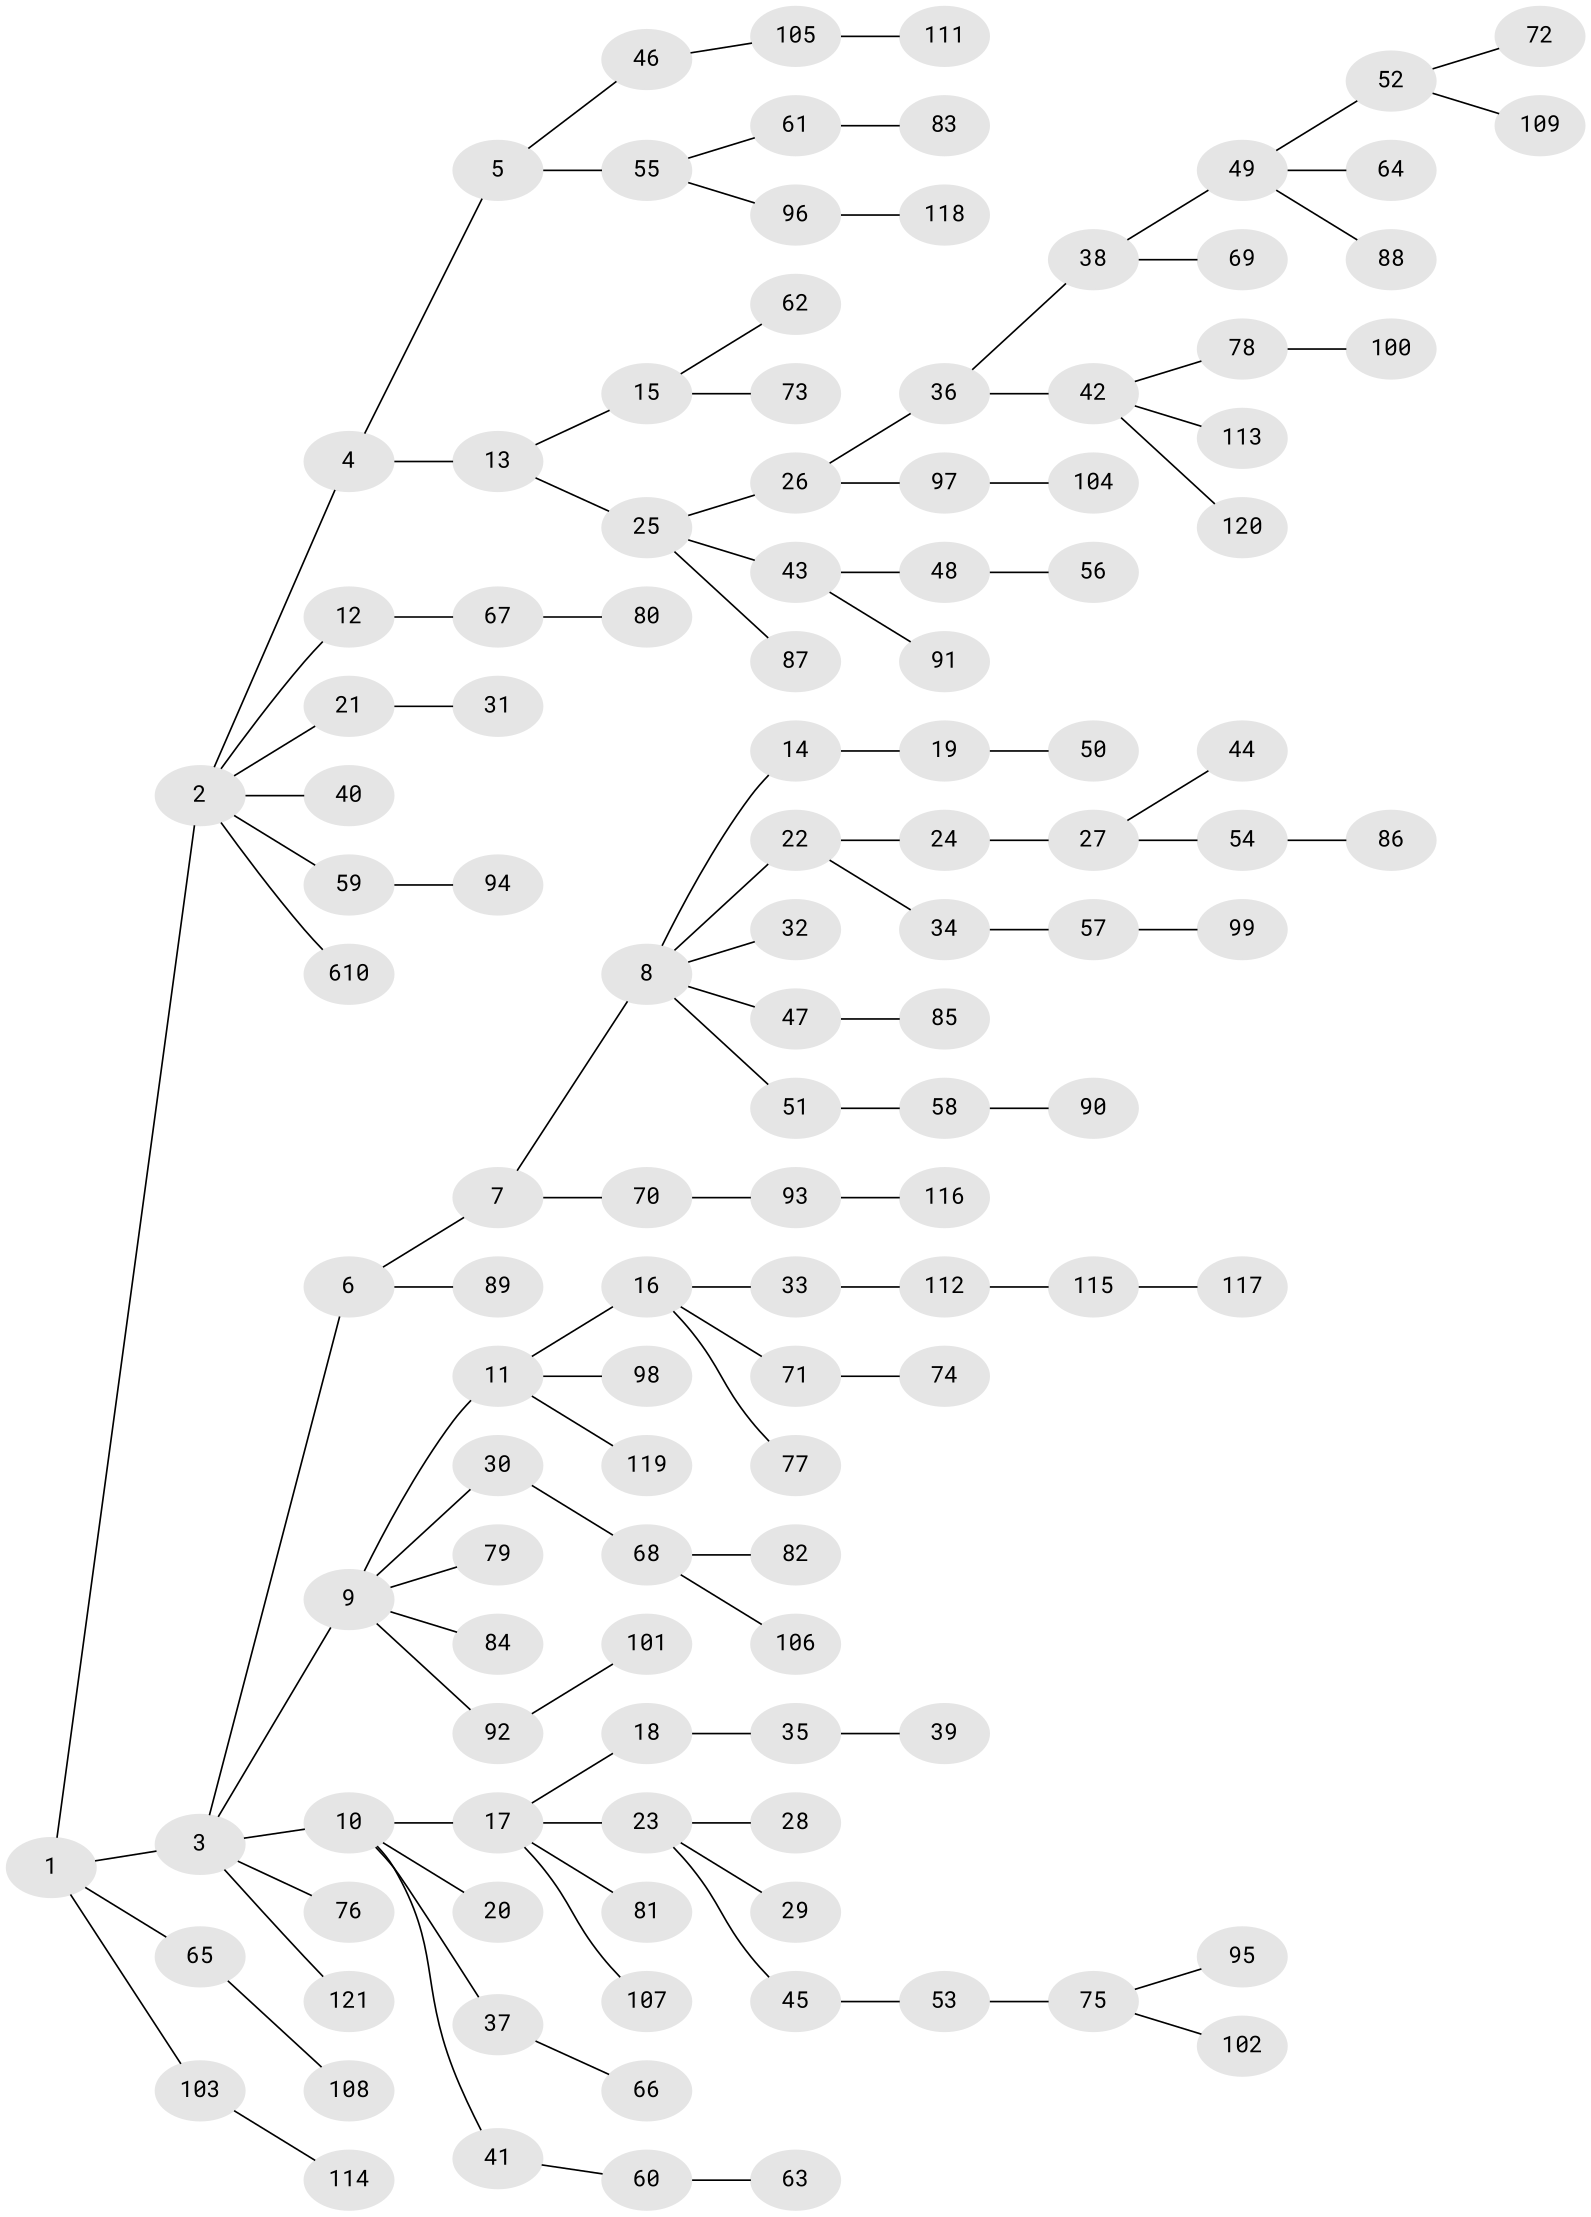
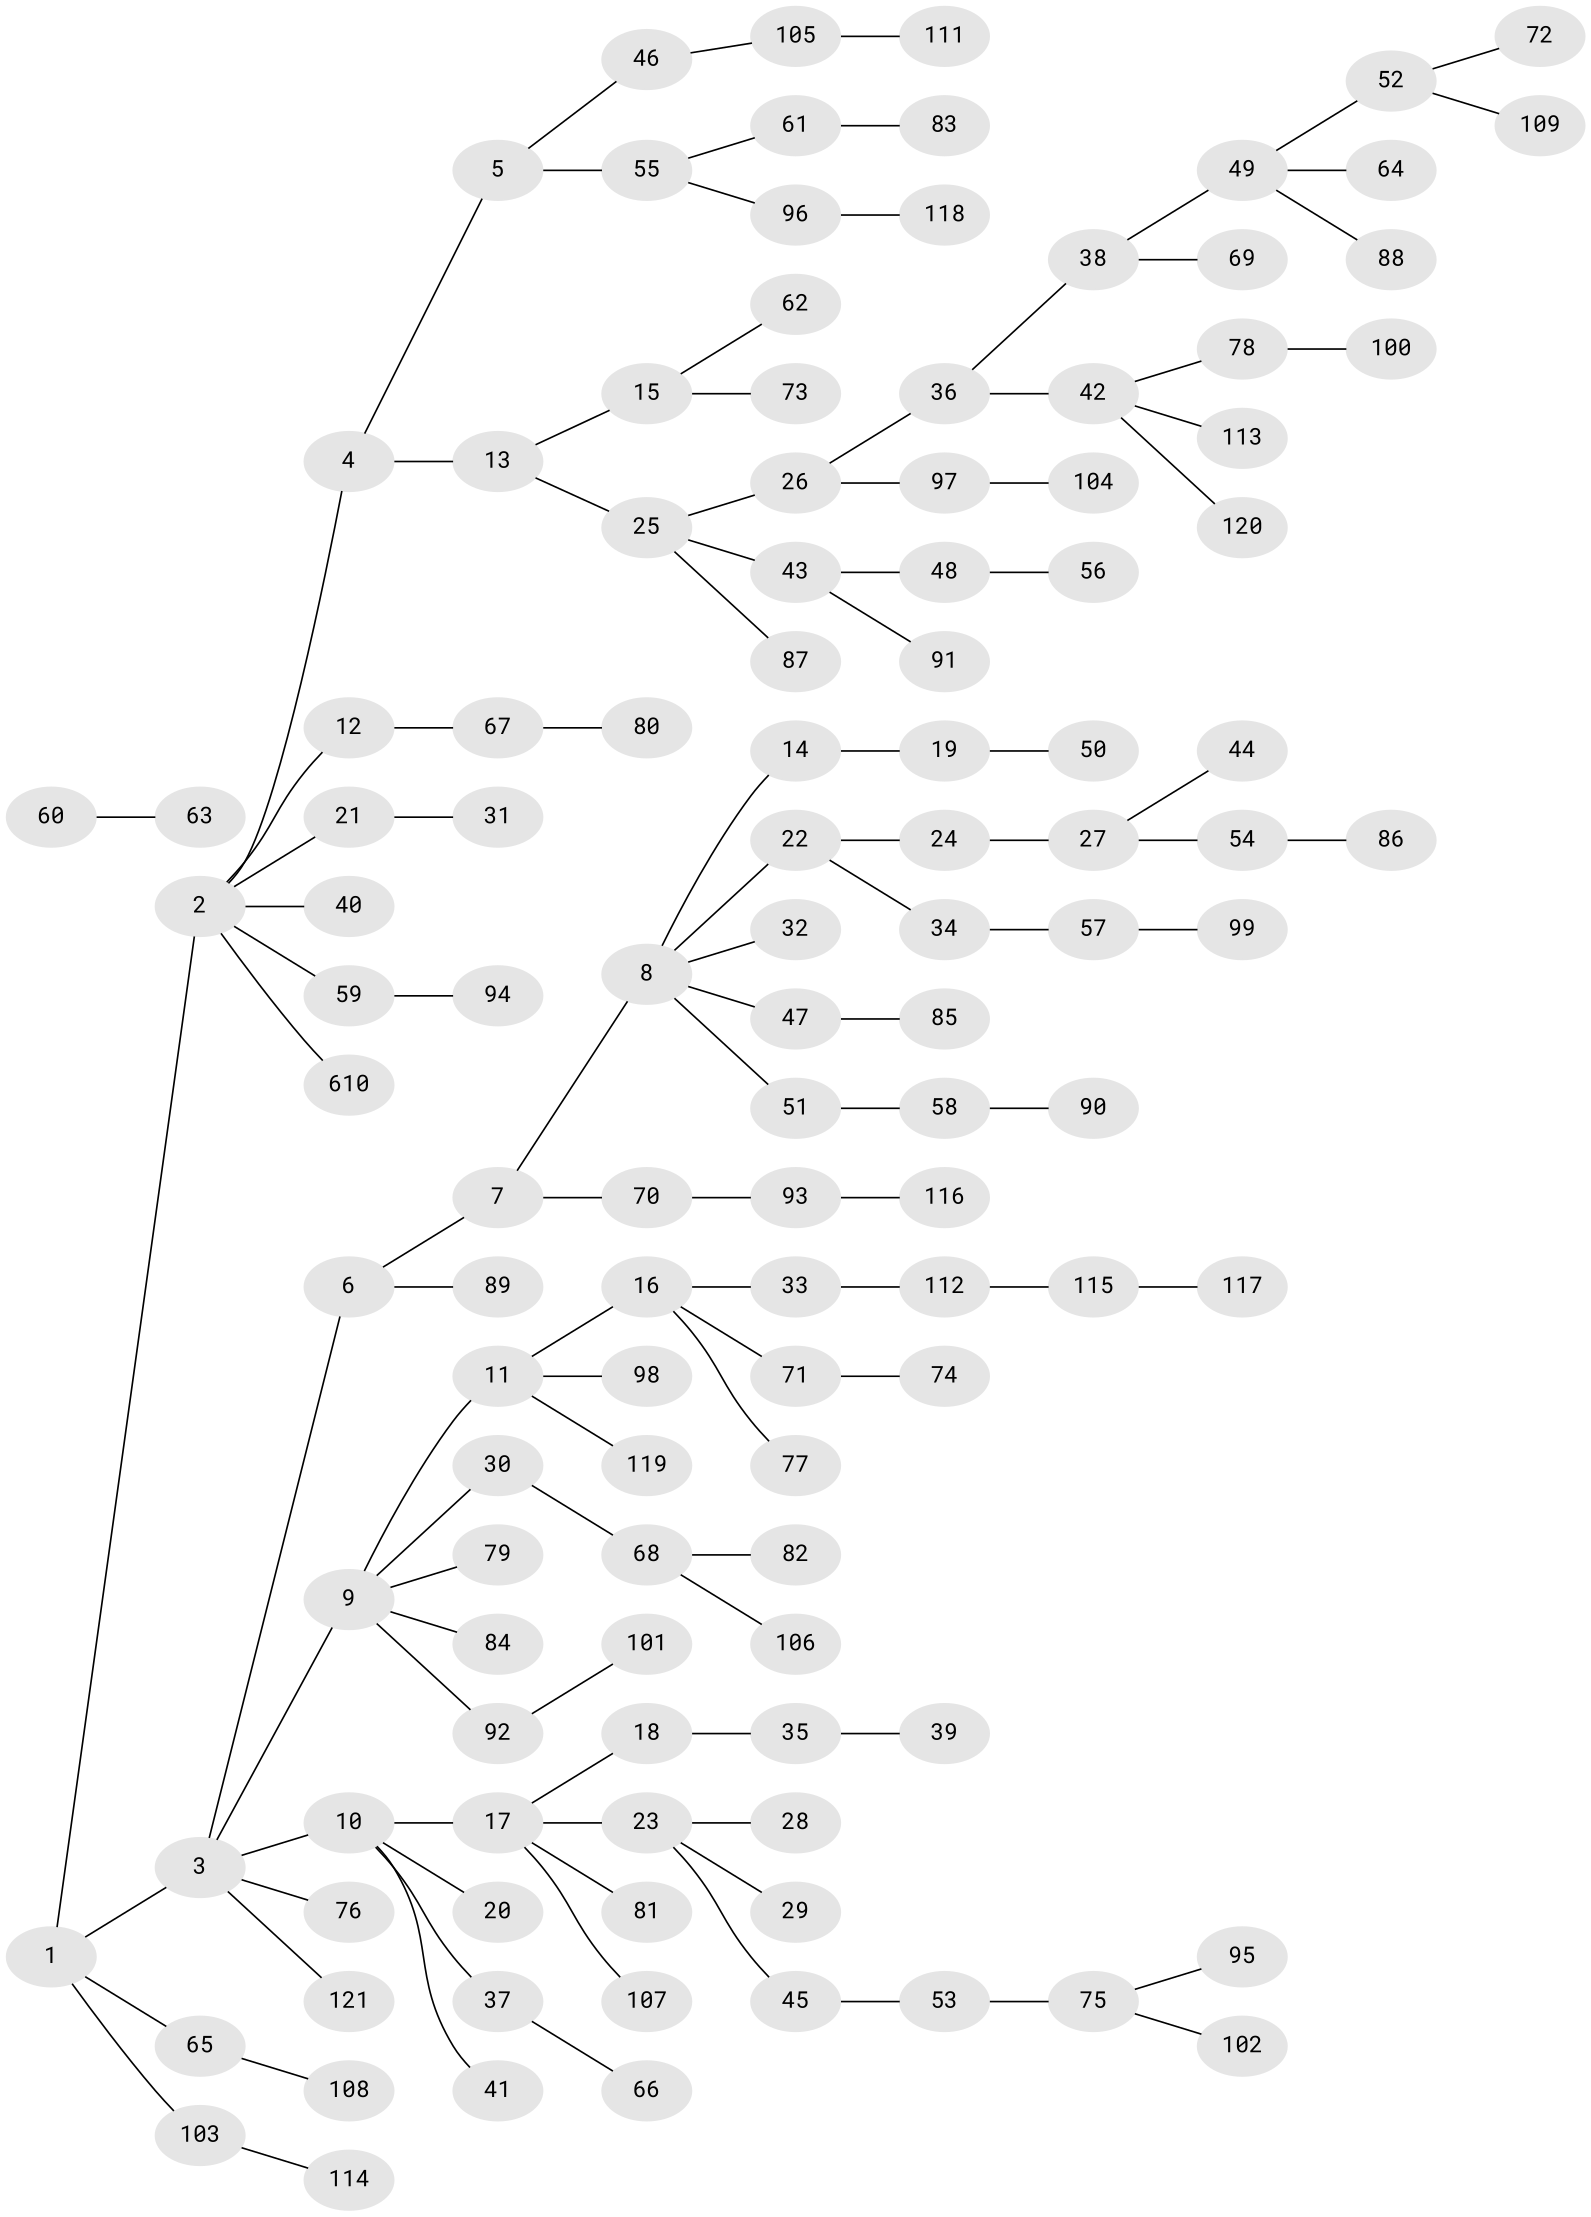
edge "41" -- "60": removed
